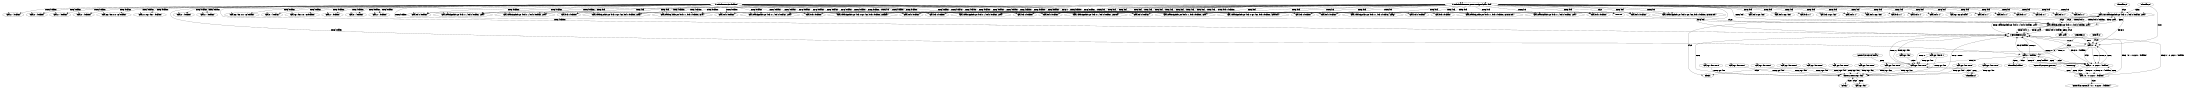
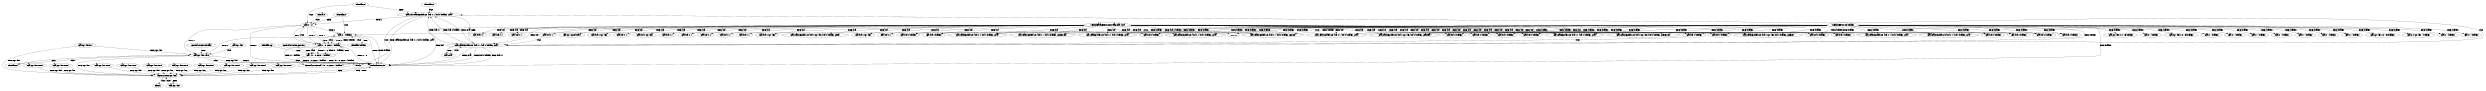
node "(MethodParameterIn,const unsigned char *buf)": label "(MethodParameterIn,const unsigned char *buf)" -> "(MethodParameterIn,const flag char *buf)"
edge "(MethodReturn,int buf_len)" -> "1000100": label "DDG: n" -> "AST: "
edge "(MethodReturn,int buf_len)" -> "(Call,read_u32_leb128 (buf + op->len, buf + buf_len, &def))": removed, label "DDG: buf_len"
node "(Call,read_u32_leb128 (buf + 1, buf + buf_len, &flag))": removed
edge "(MethodReturn,int)" -> "(Call,n > 0)": reversed
node "(Return,op)": label "(Return,op)" -> "(Identifier,op)"
